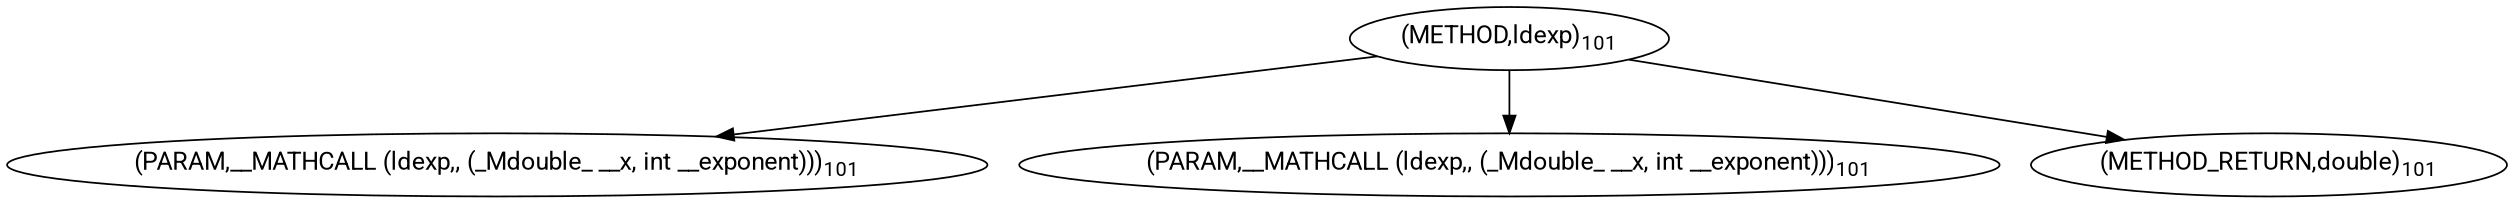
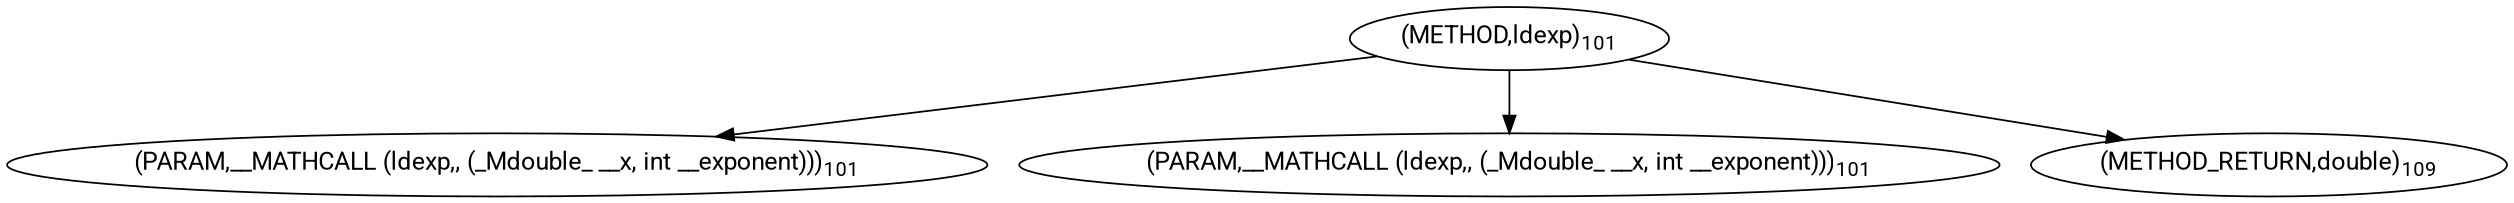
node "(METHOD_RETURN,double)": text "101" -> "109"
